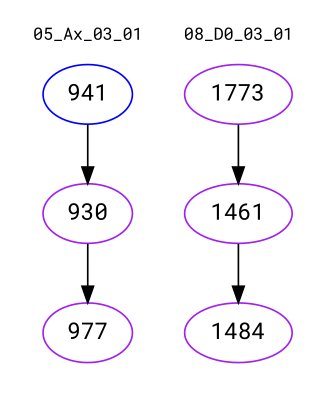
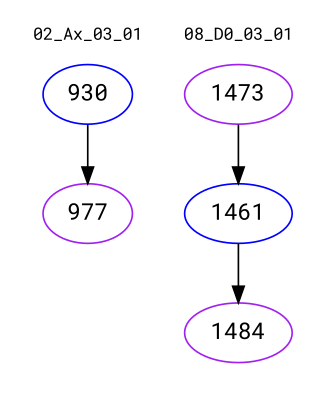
cluster "05_Ax_03_01": label "05_Ax_03_01" -> "02_Ax_03_01"
node "941": removed
node "1773": label "1773" -> "1473"
node "930": color purple -> blue
node "1461": color purple -> blue
